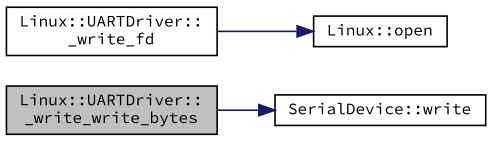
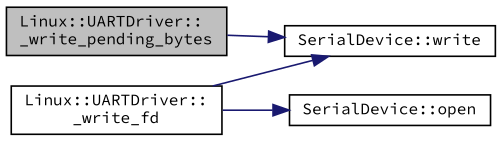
node "Linux::open": label "Linux::open" -> "SerialDevice::open"
edge "Linux::UARTDriver:: _write_fd" -> "SerialDevice::write": added
node "Linux::UARTDriver:: _write_write_bytes": label "Linux::UARTDriver:: _write_write_bytes" -> "Linux::UARTDriver:: _write_pending_bytes"
